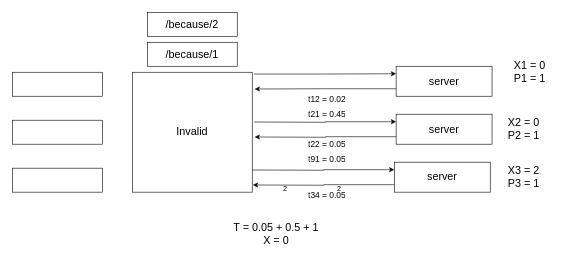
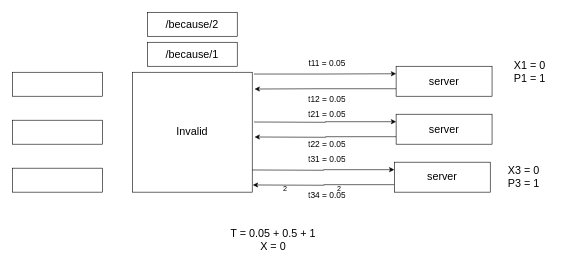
node "t11 = 0.05": added
node "t12 = 0.02": label "t12 = 0.02" -> "t12 = 0.05"
node "t21 = 0.45": label "t21 = 0.45" -> "t21 = 0.05"
node "X2 = 0 P2 = 1": removed
node "t91 = 0.05": label "t91 = 0.05" -> "t31 = 0.05"
node "X3 = 2 P3 = 1": label "X3 = 2 P3 = 1" -> "X3 = 0 P3 = 1"
node "T = 0.05 + 0.5 + 1 X = 0": moved (276, 234) -> (273, 240)
